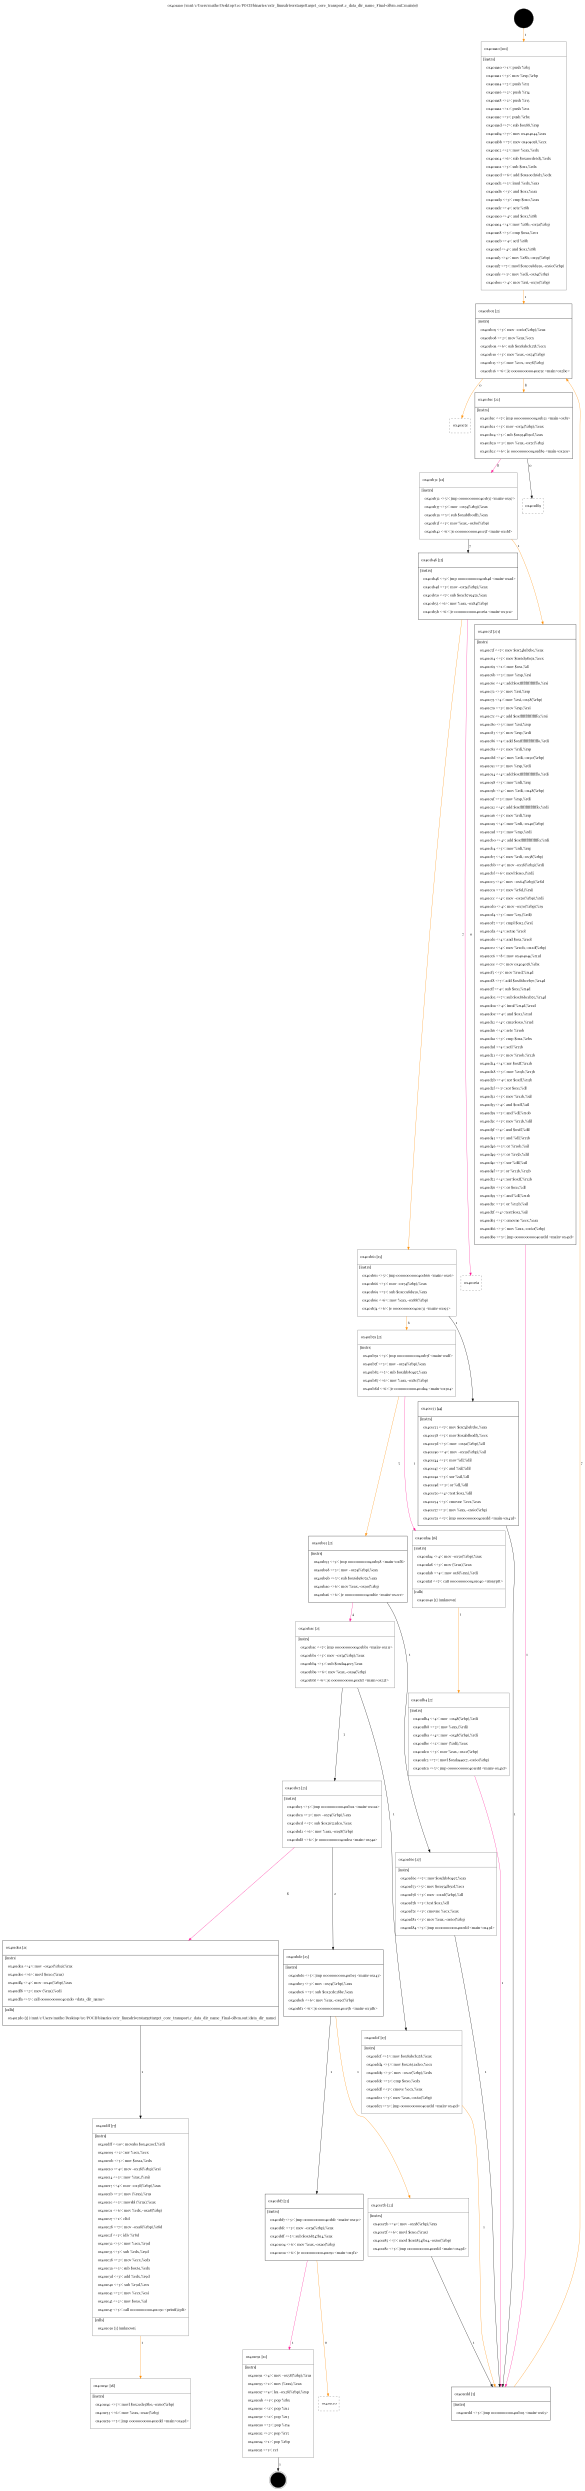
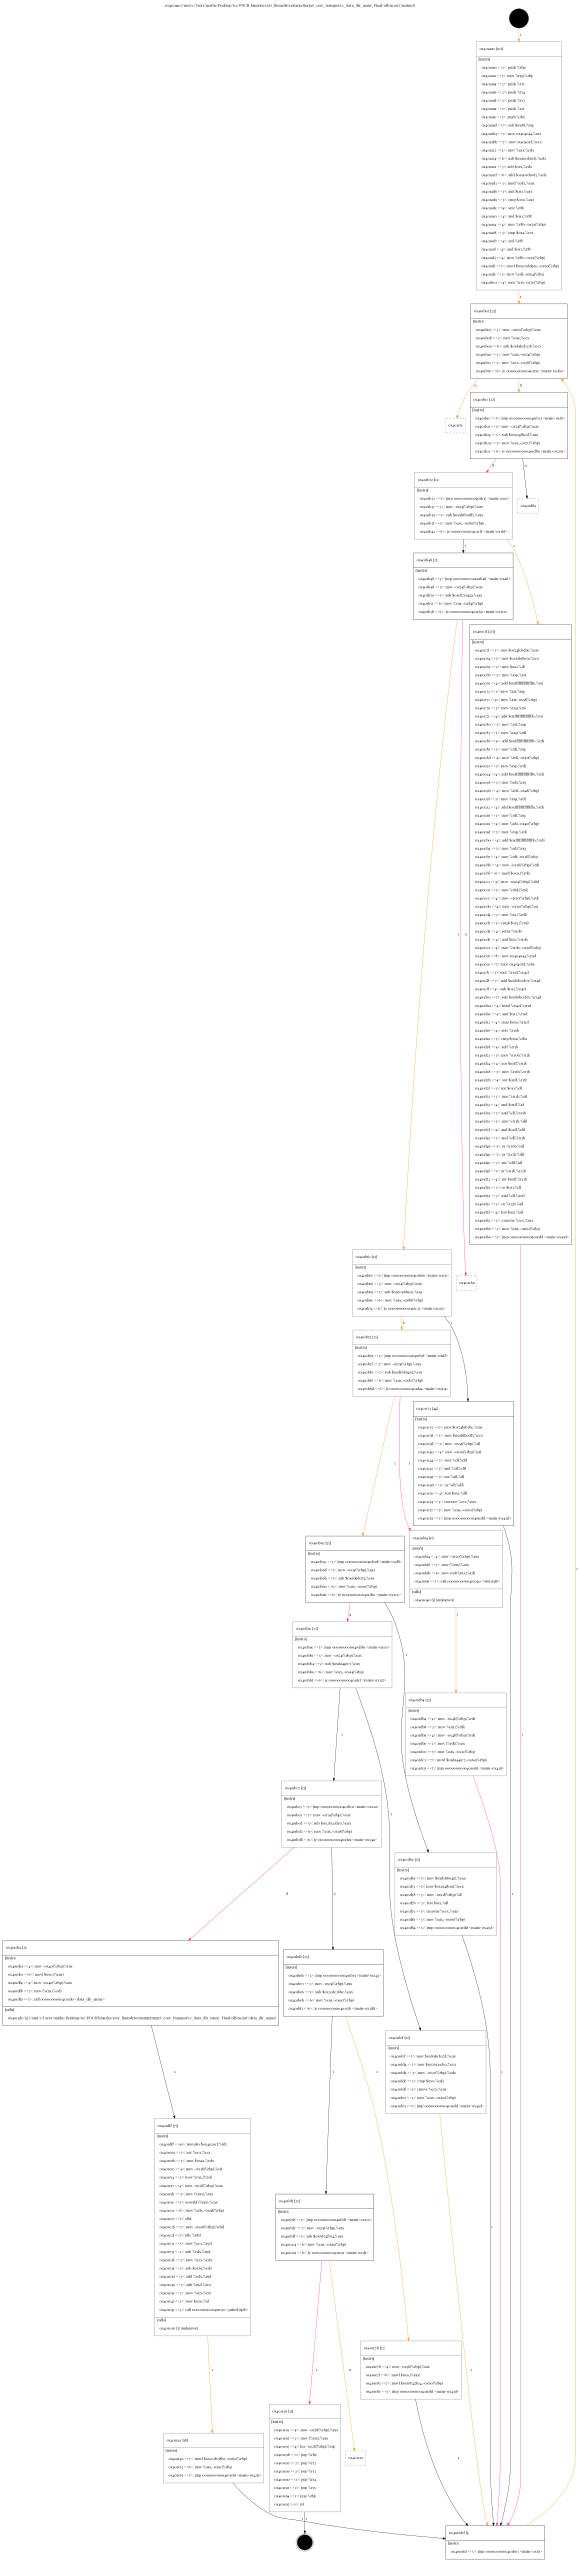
edge "0x401e4c [18]" -> "0x401edd [5]": added, label "1"
